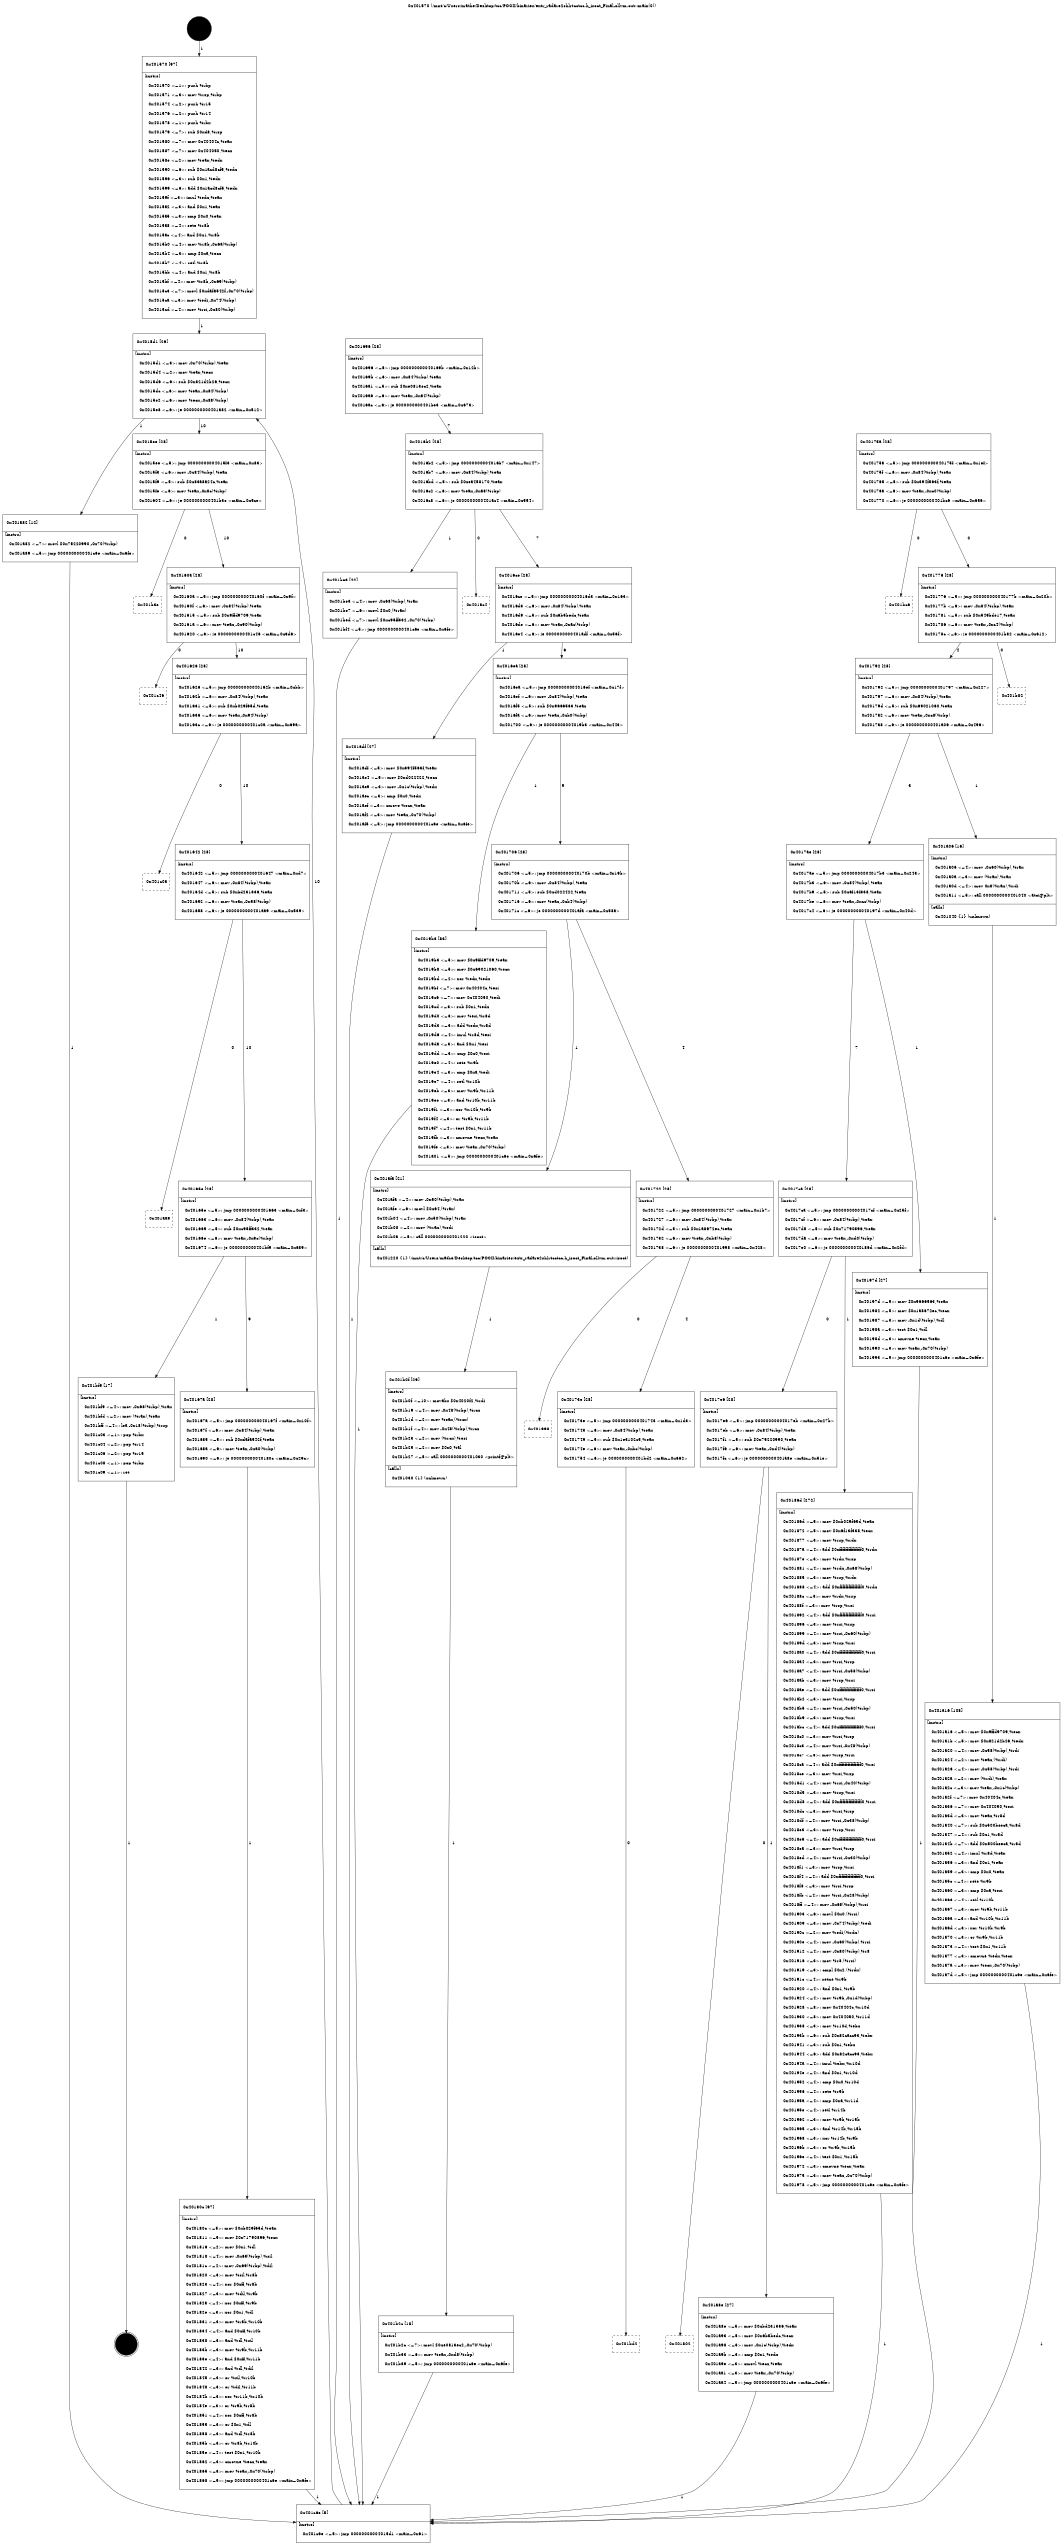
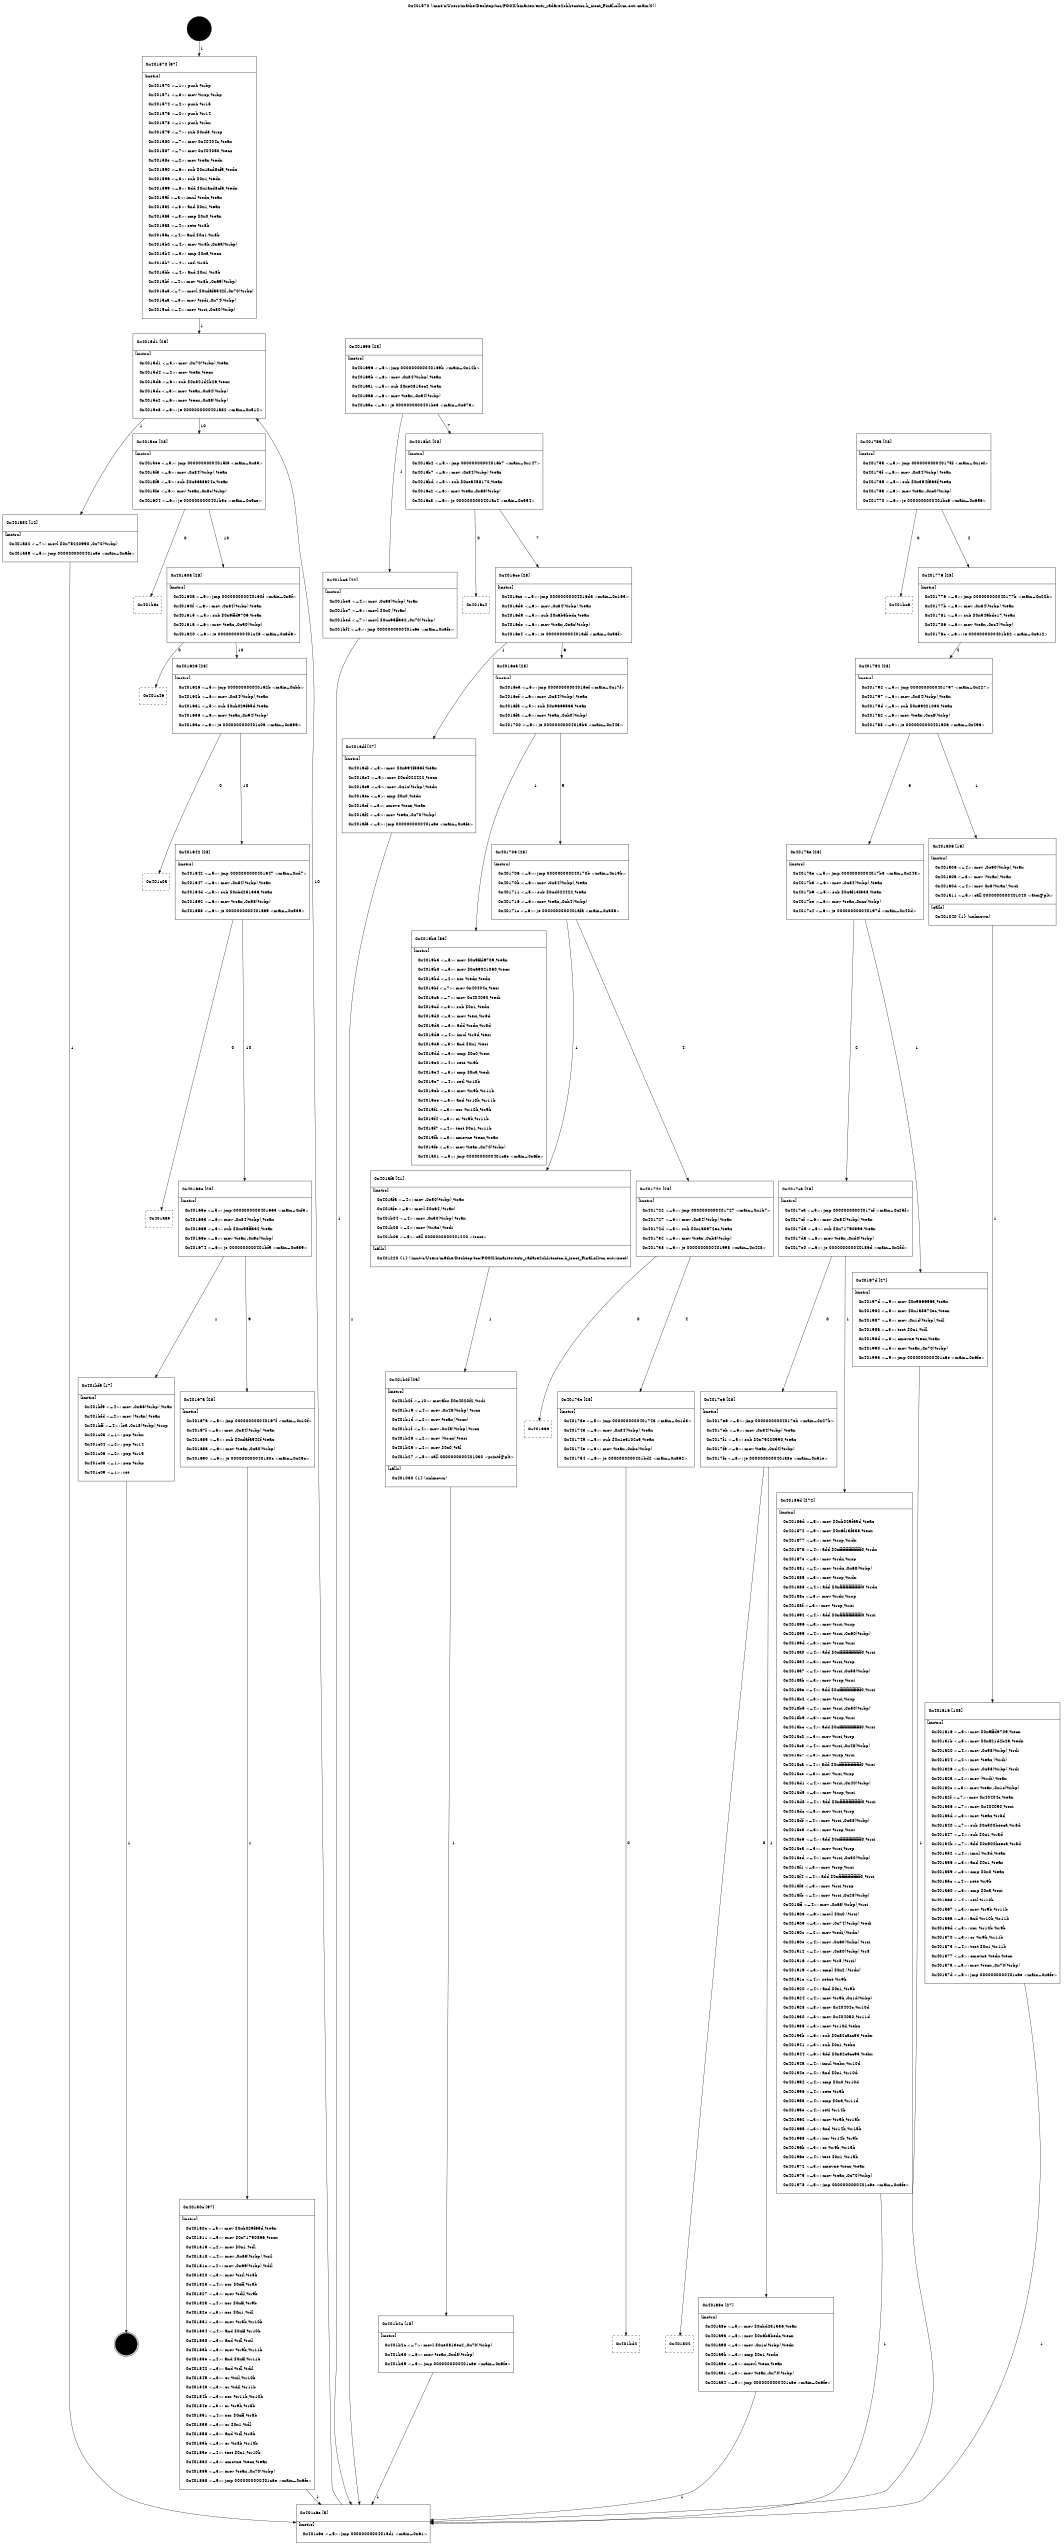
edge "0x40175a [28]" -> "0x401776 [28]": label " 0" -> " 4"
edge "0x4016b2 [28]" -> "0x401be3 [22]": now "0x401696 [28]" -> "0x401be3 [22]"
node "0x401b82": removed
edge "0x4017ae [28]" -> "0x4017ca [28]": label " 7" -> " 2"
edge "0x4019b3 [83]" -> "0x401c6e [5]": removed, label "1"
